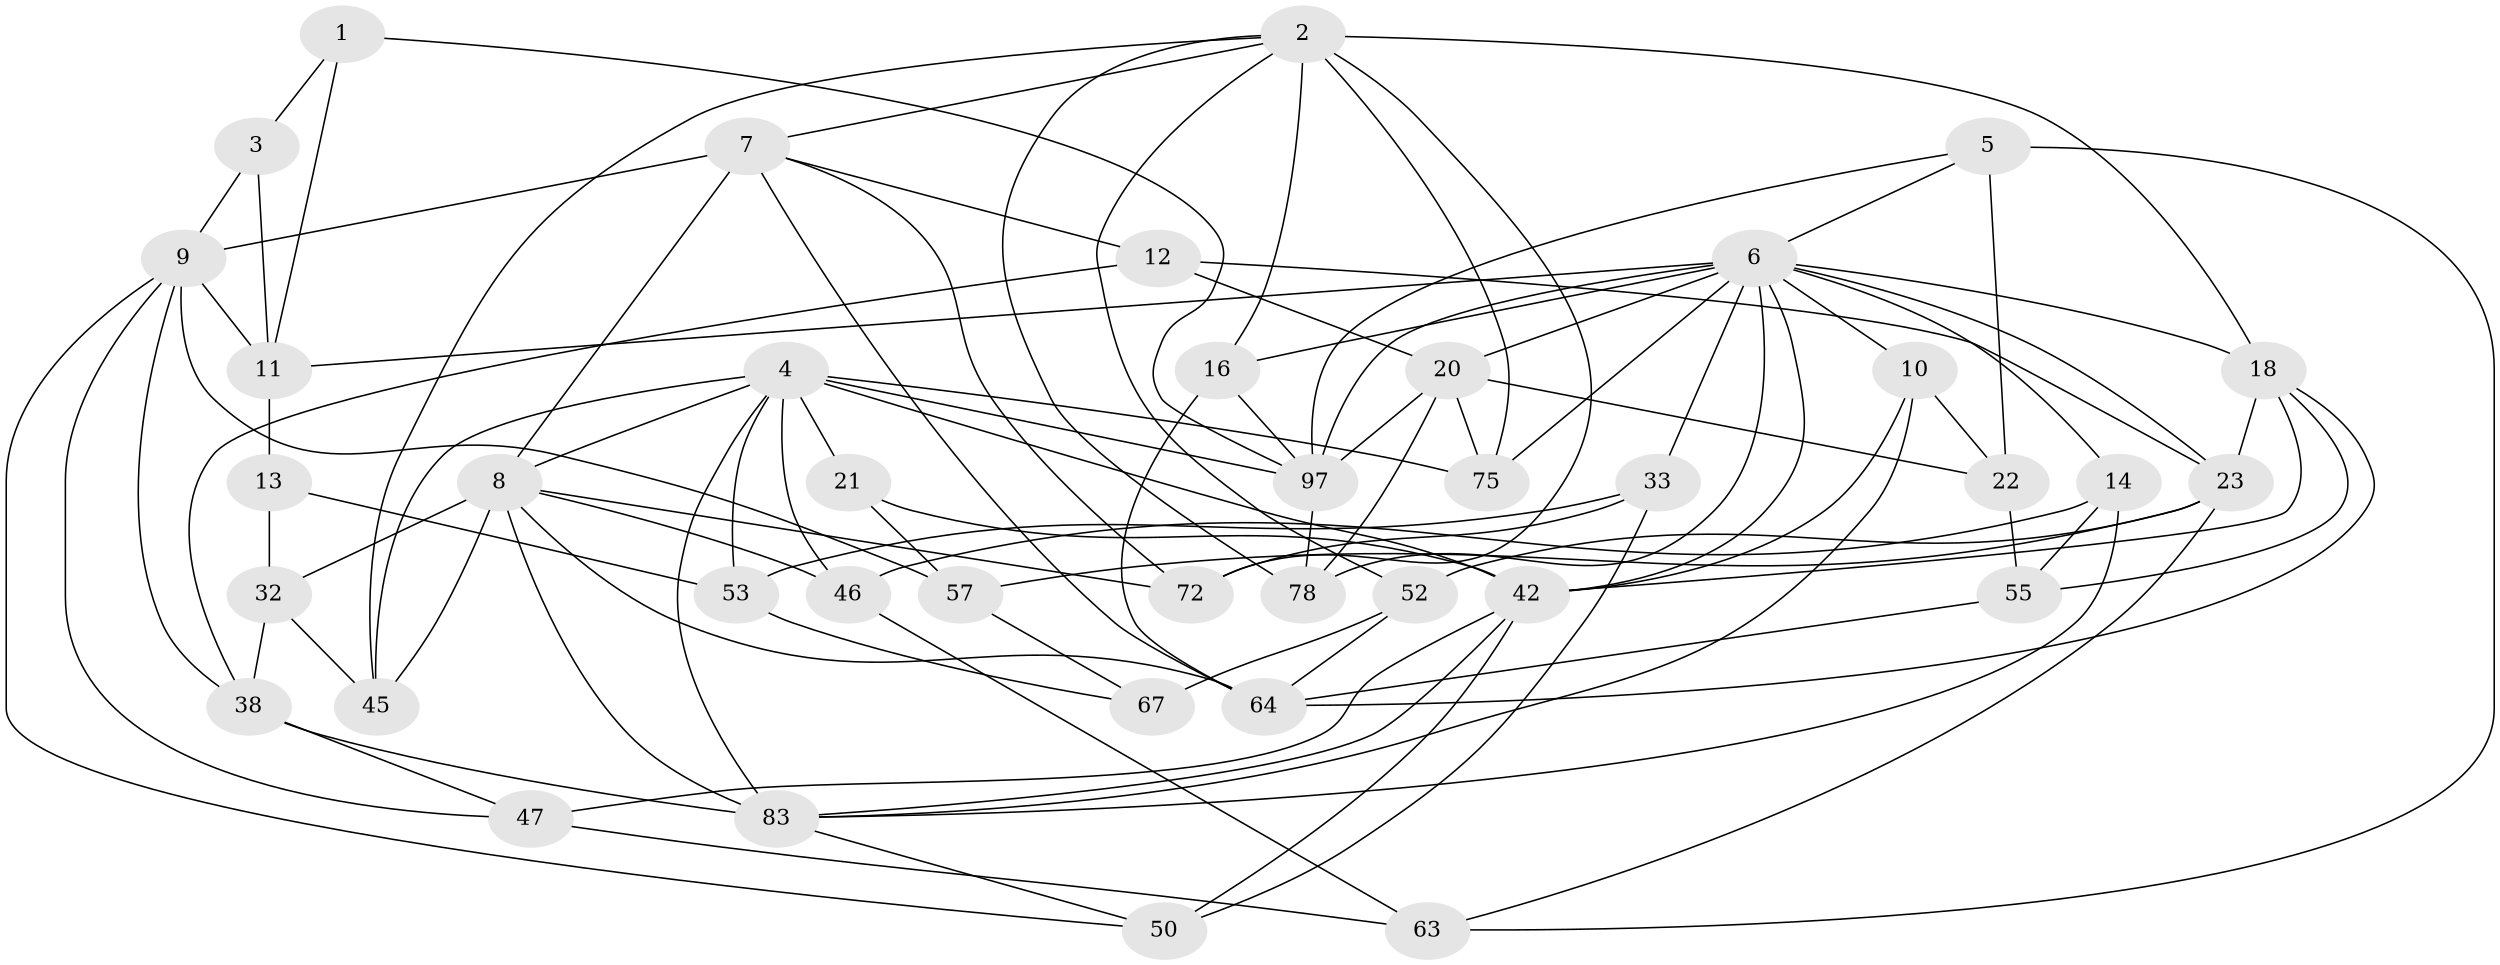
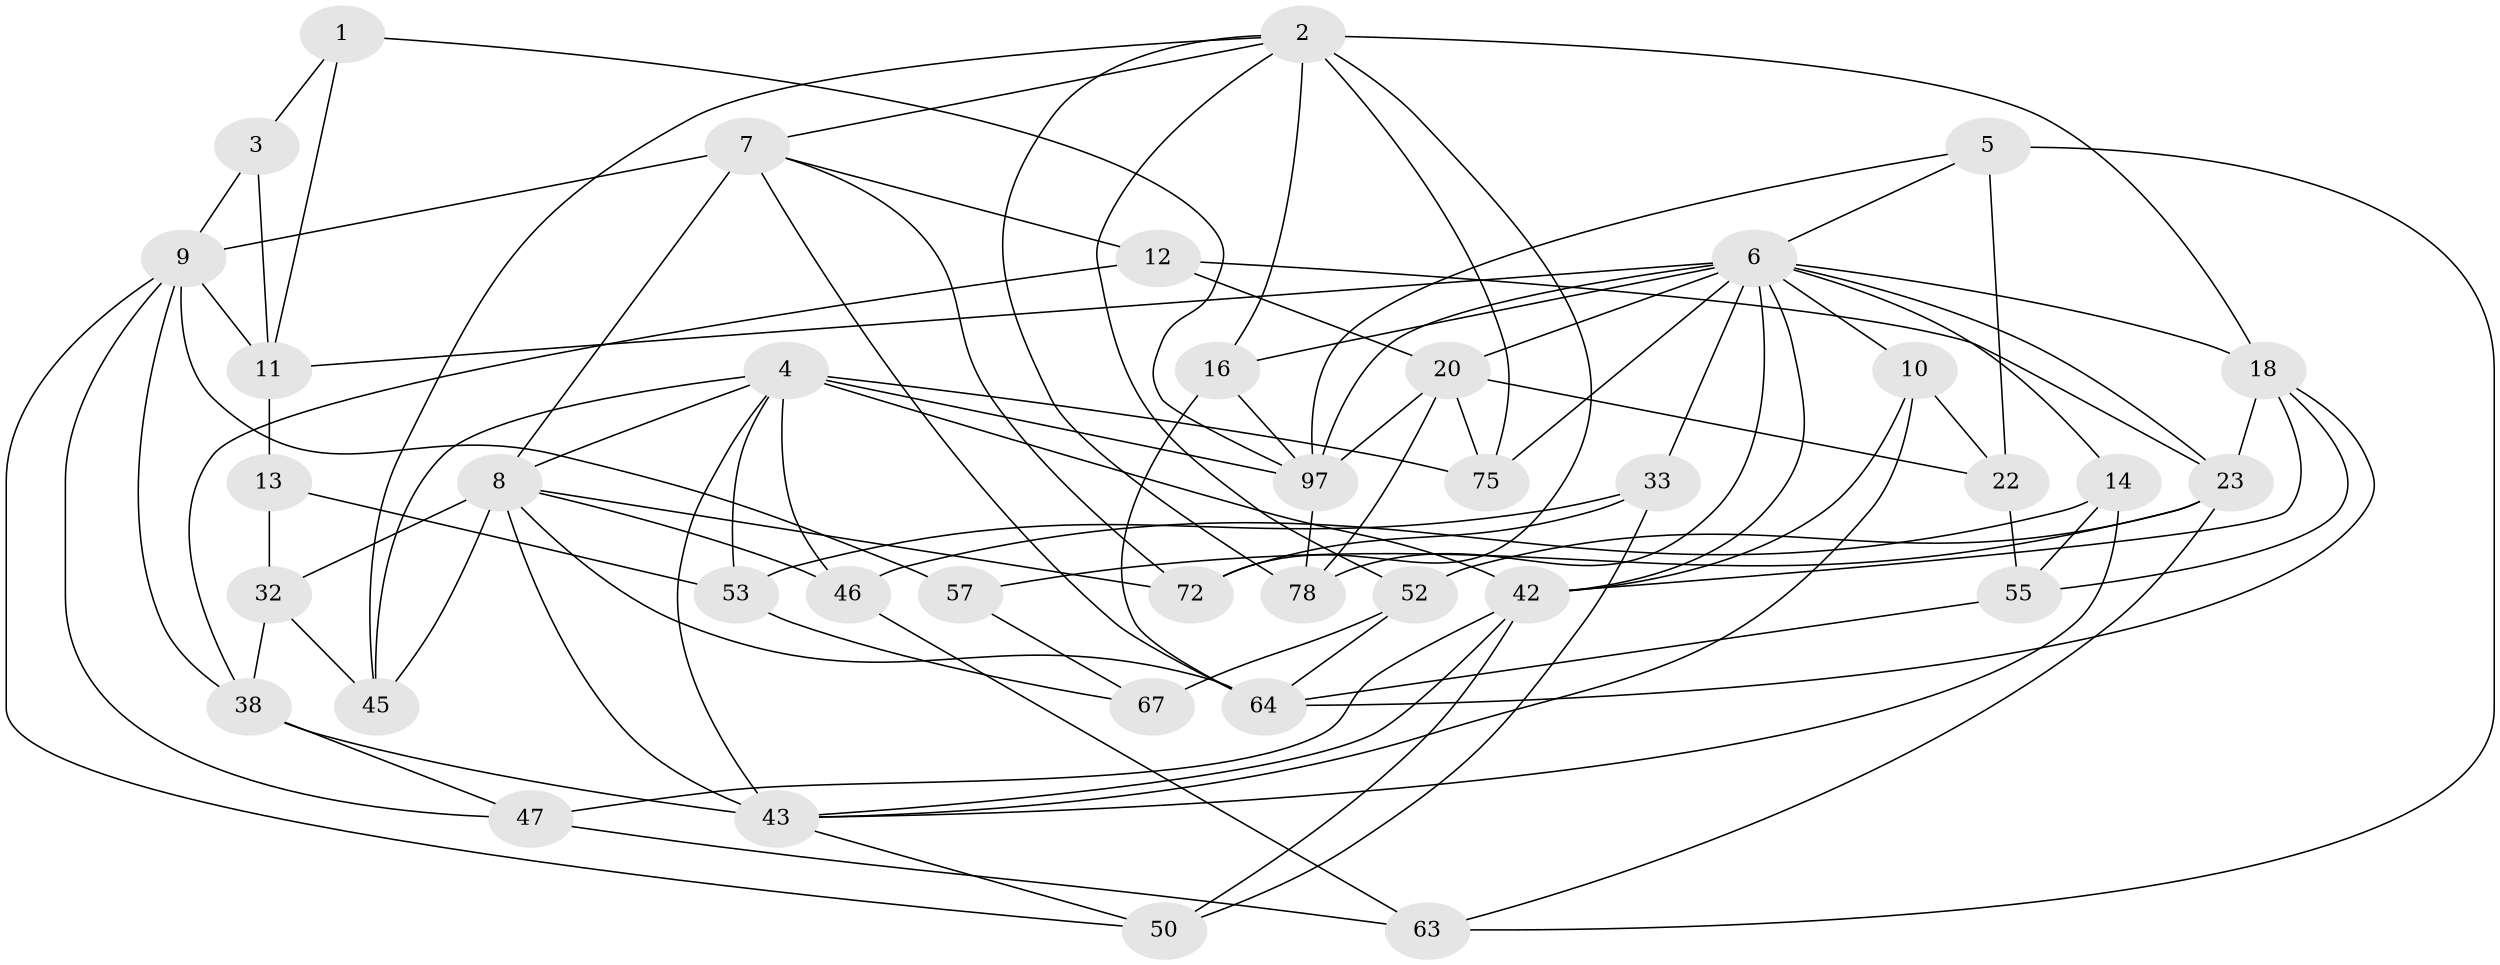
node "21": removed
node "83": label "83" -> "43"
